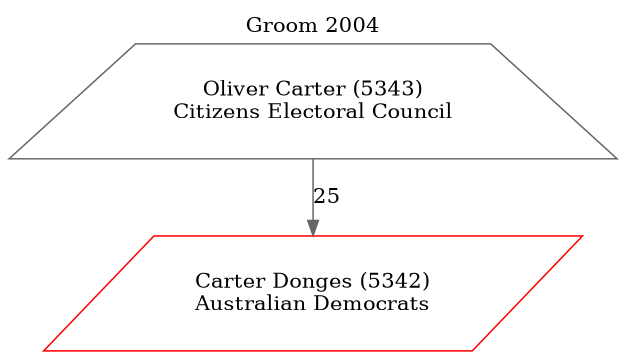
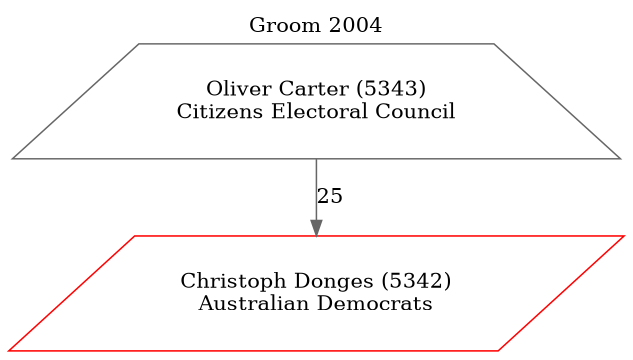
node "Carter Donges (5342) Australian Democrats": label "Carter Donges (5342) Australian Democrats" -> "Christoph Donges (5342) Australian Democrats"
